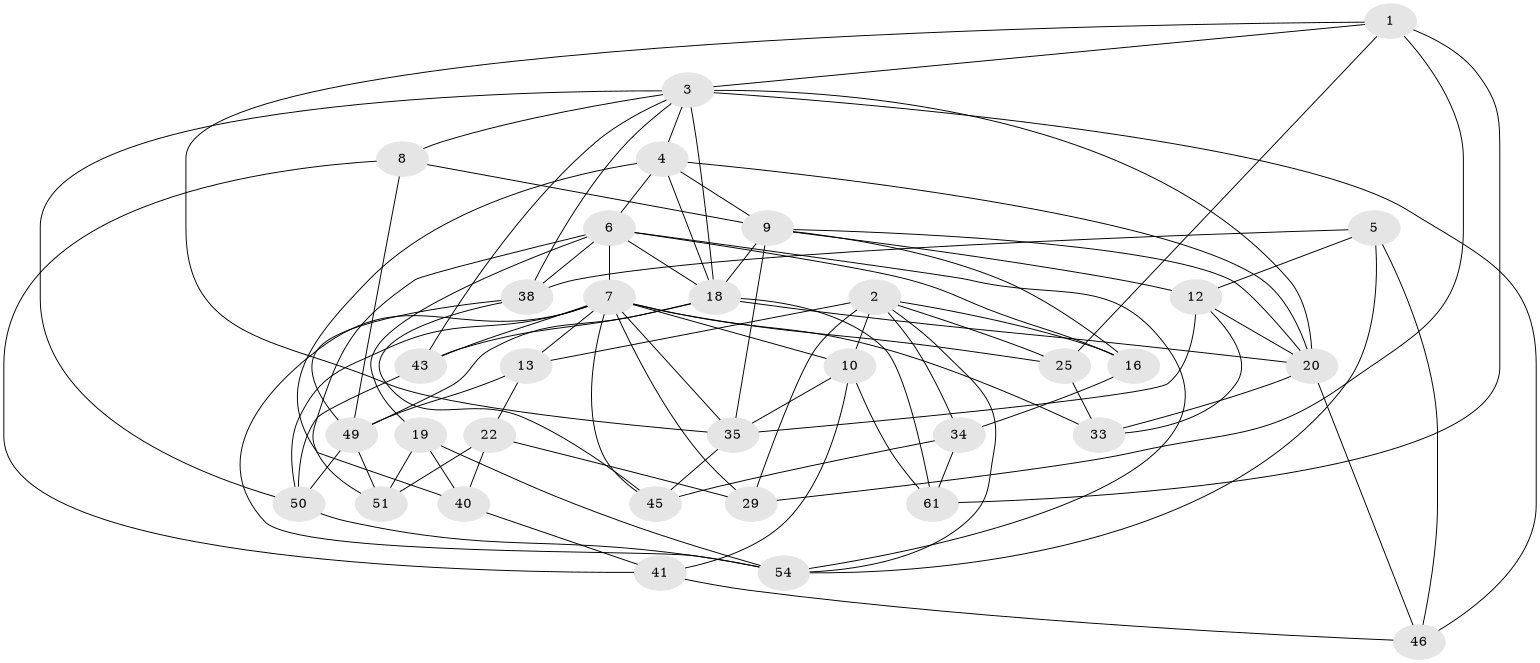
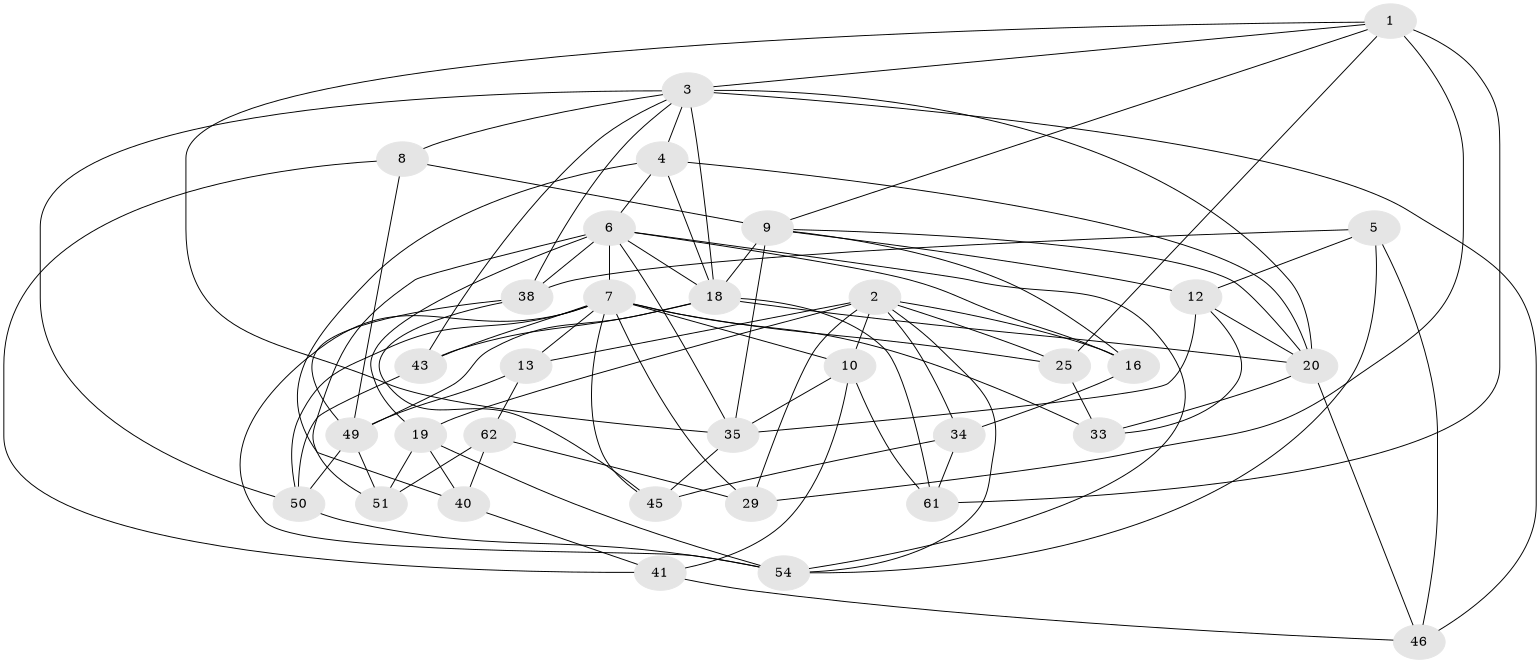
edge "4" -- "9": now "1" -- "9"
edge "2" -- "19": added
edge "7" -- "35": now "6" -- "35"
node "22": label "22" -> "62"
